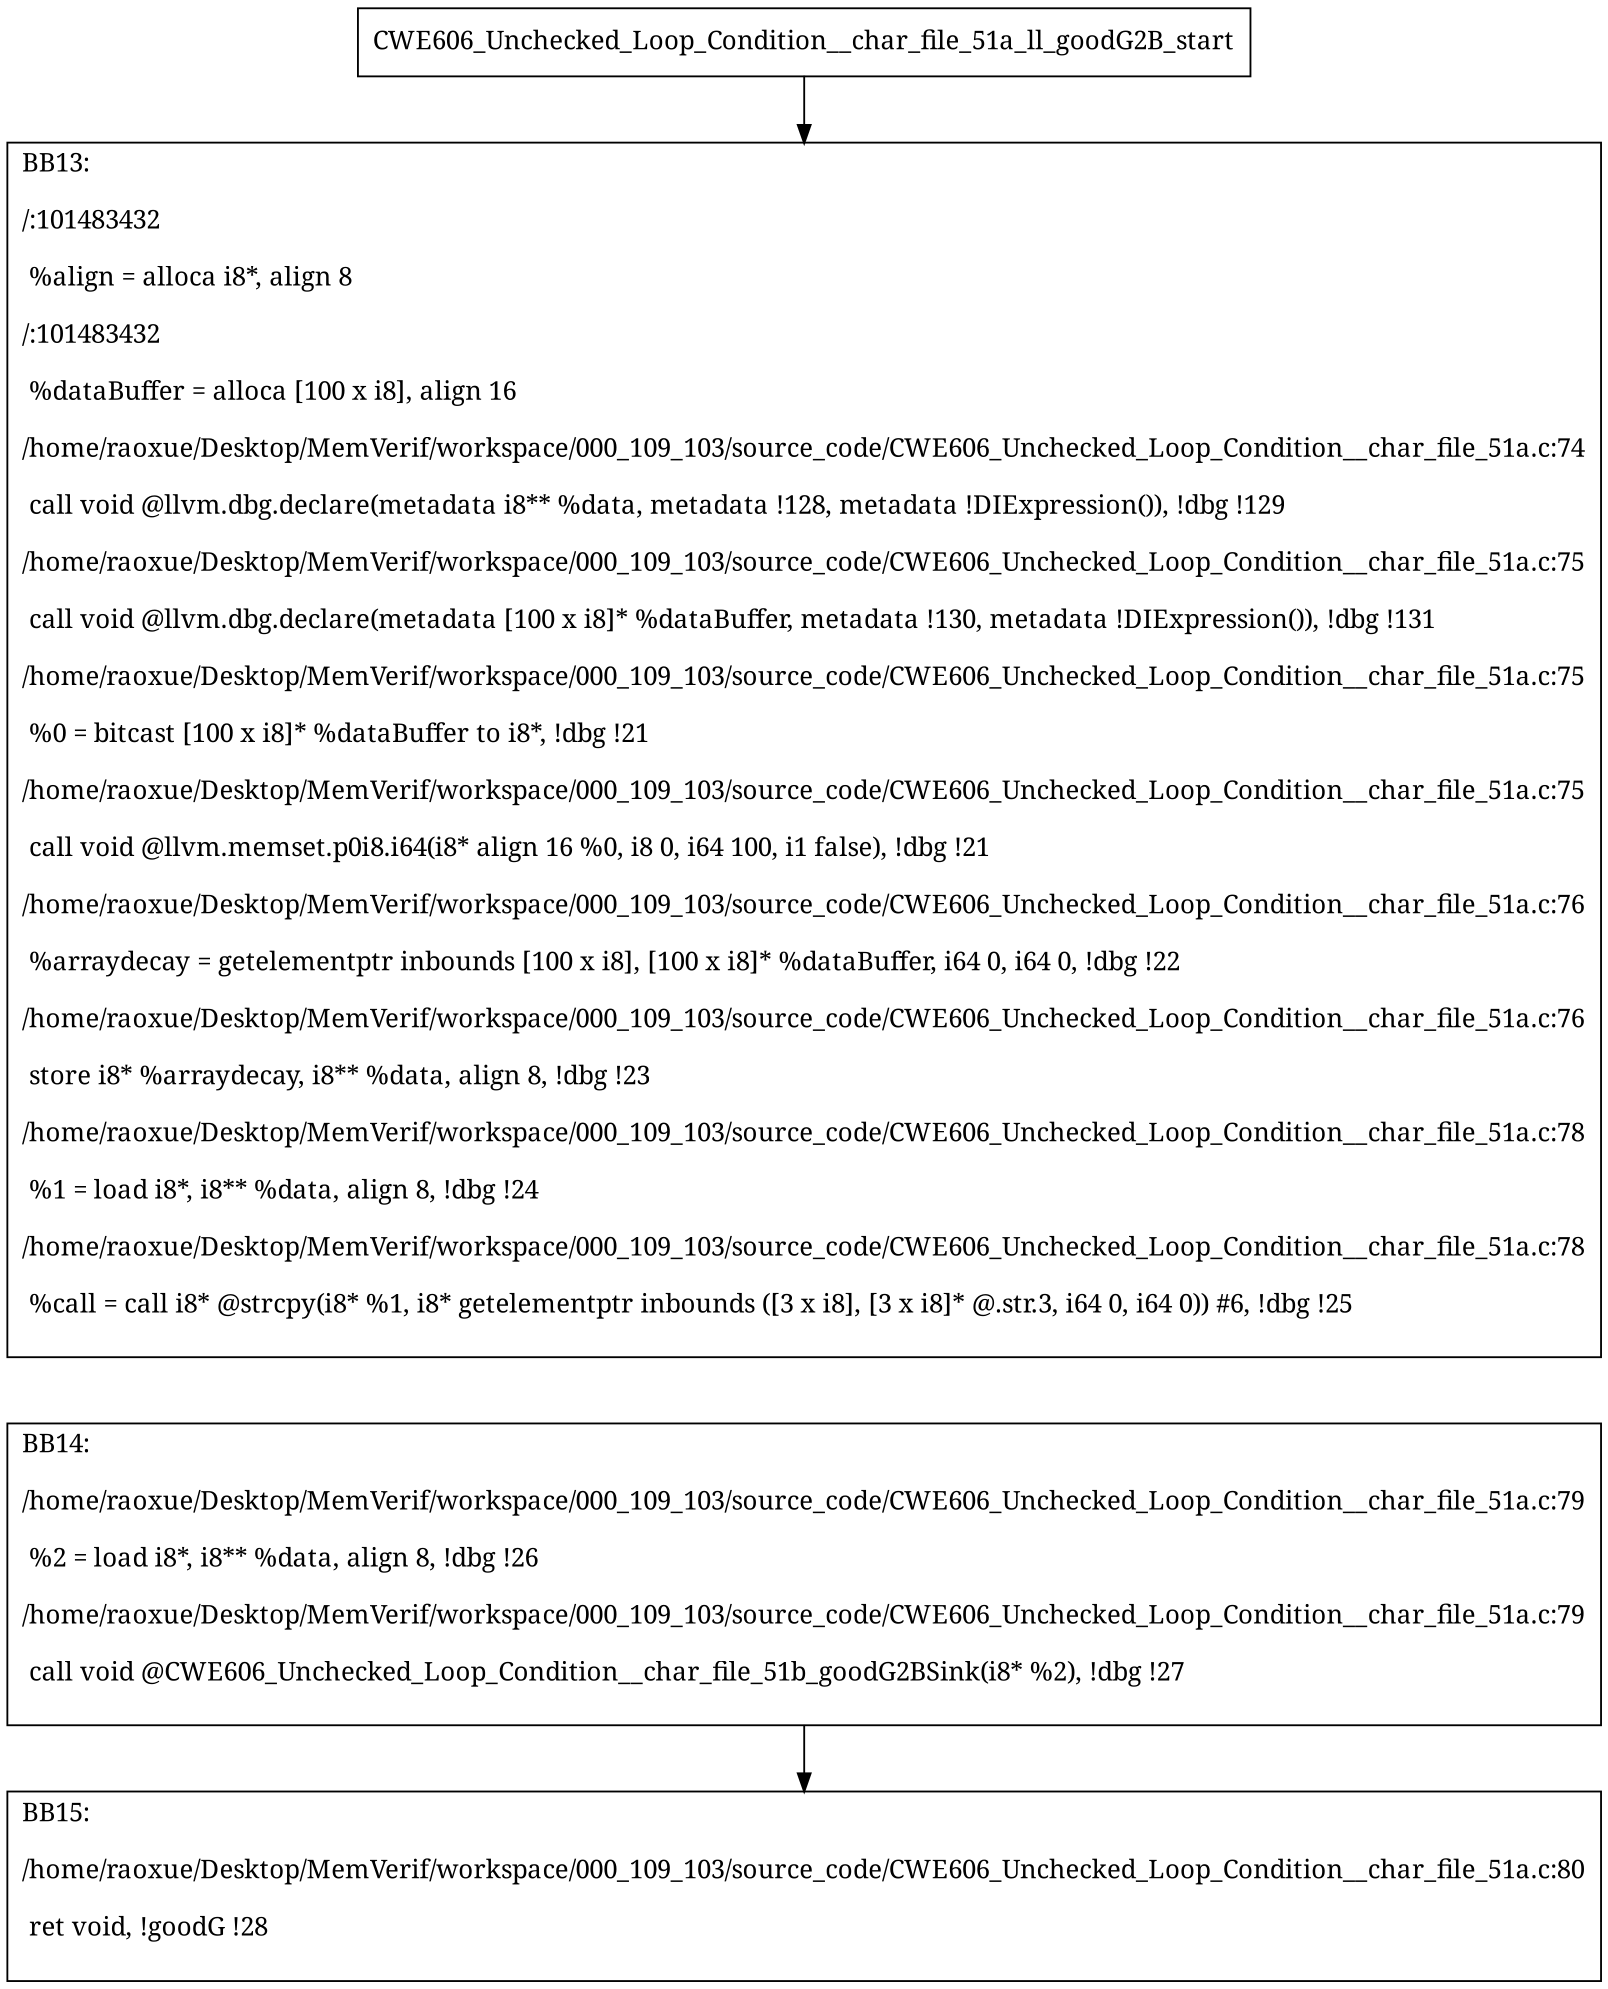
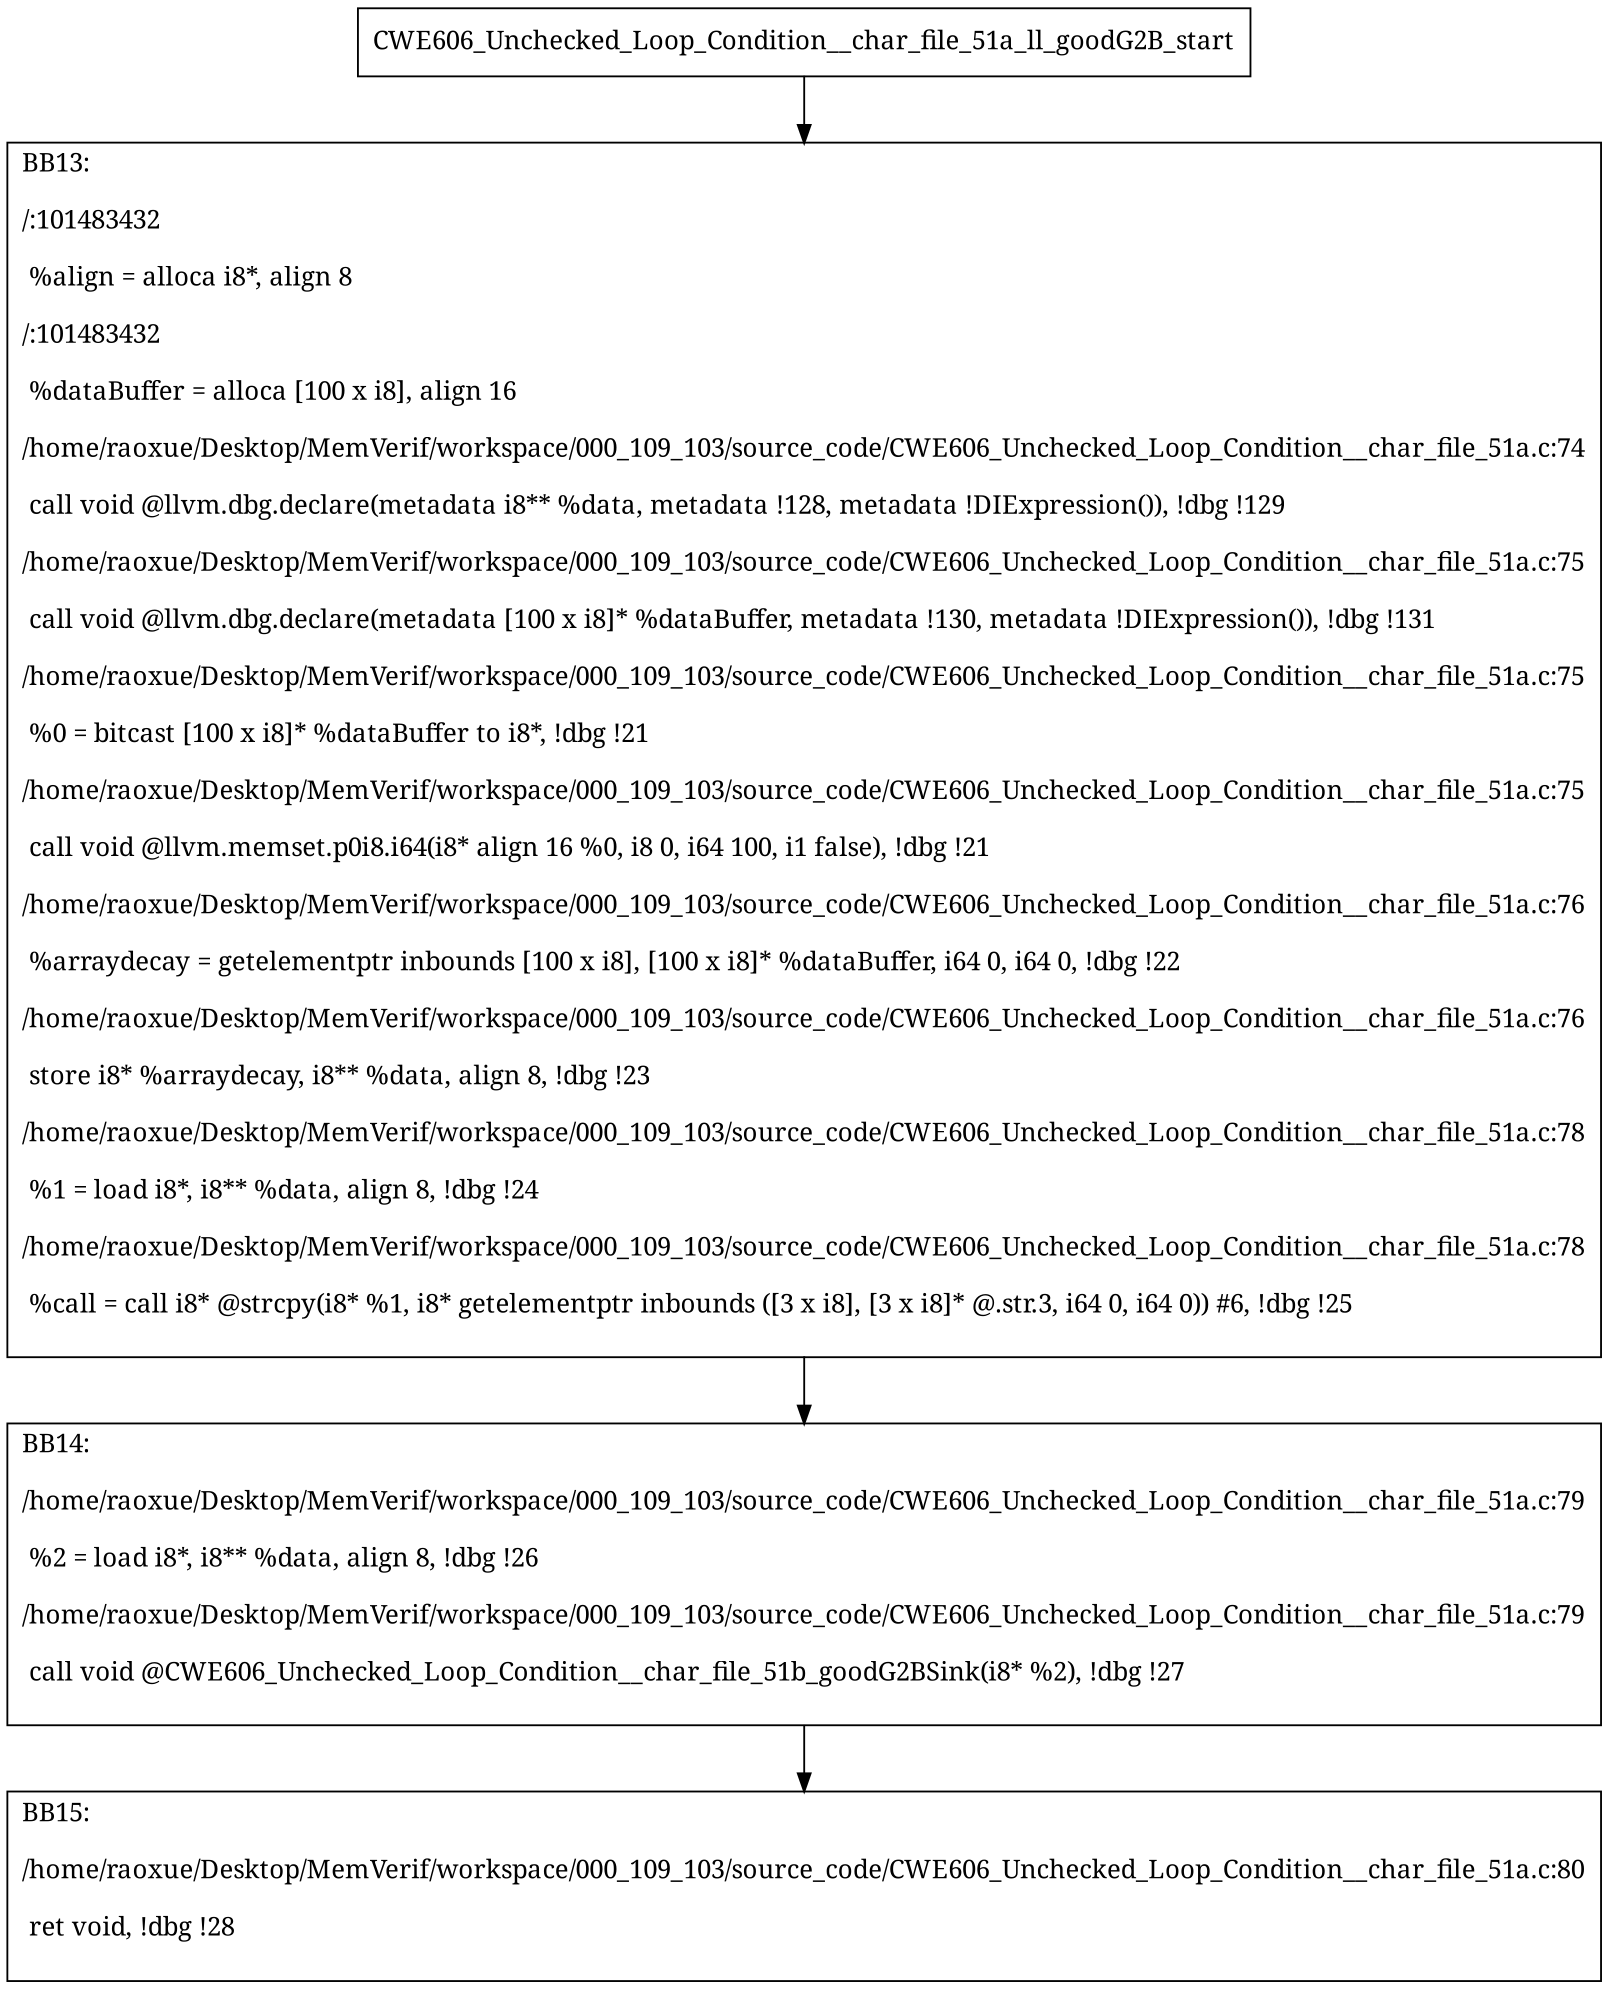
edge "BB13:" -> "BB14:": added
node "BB15:": text "ret void, !goodG !28" -> "ret void, !dbg !28"
